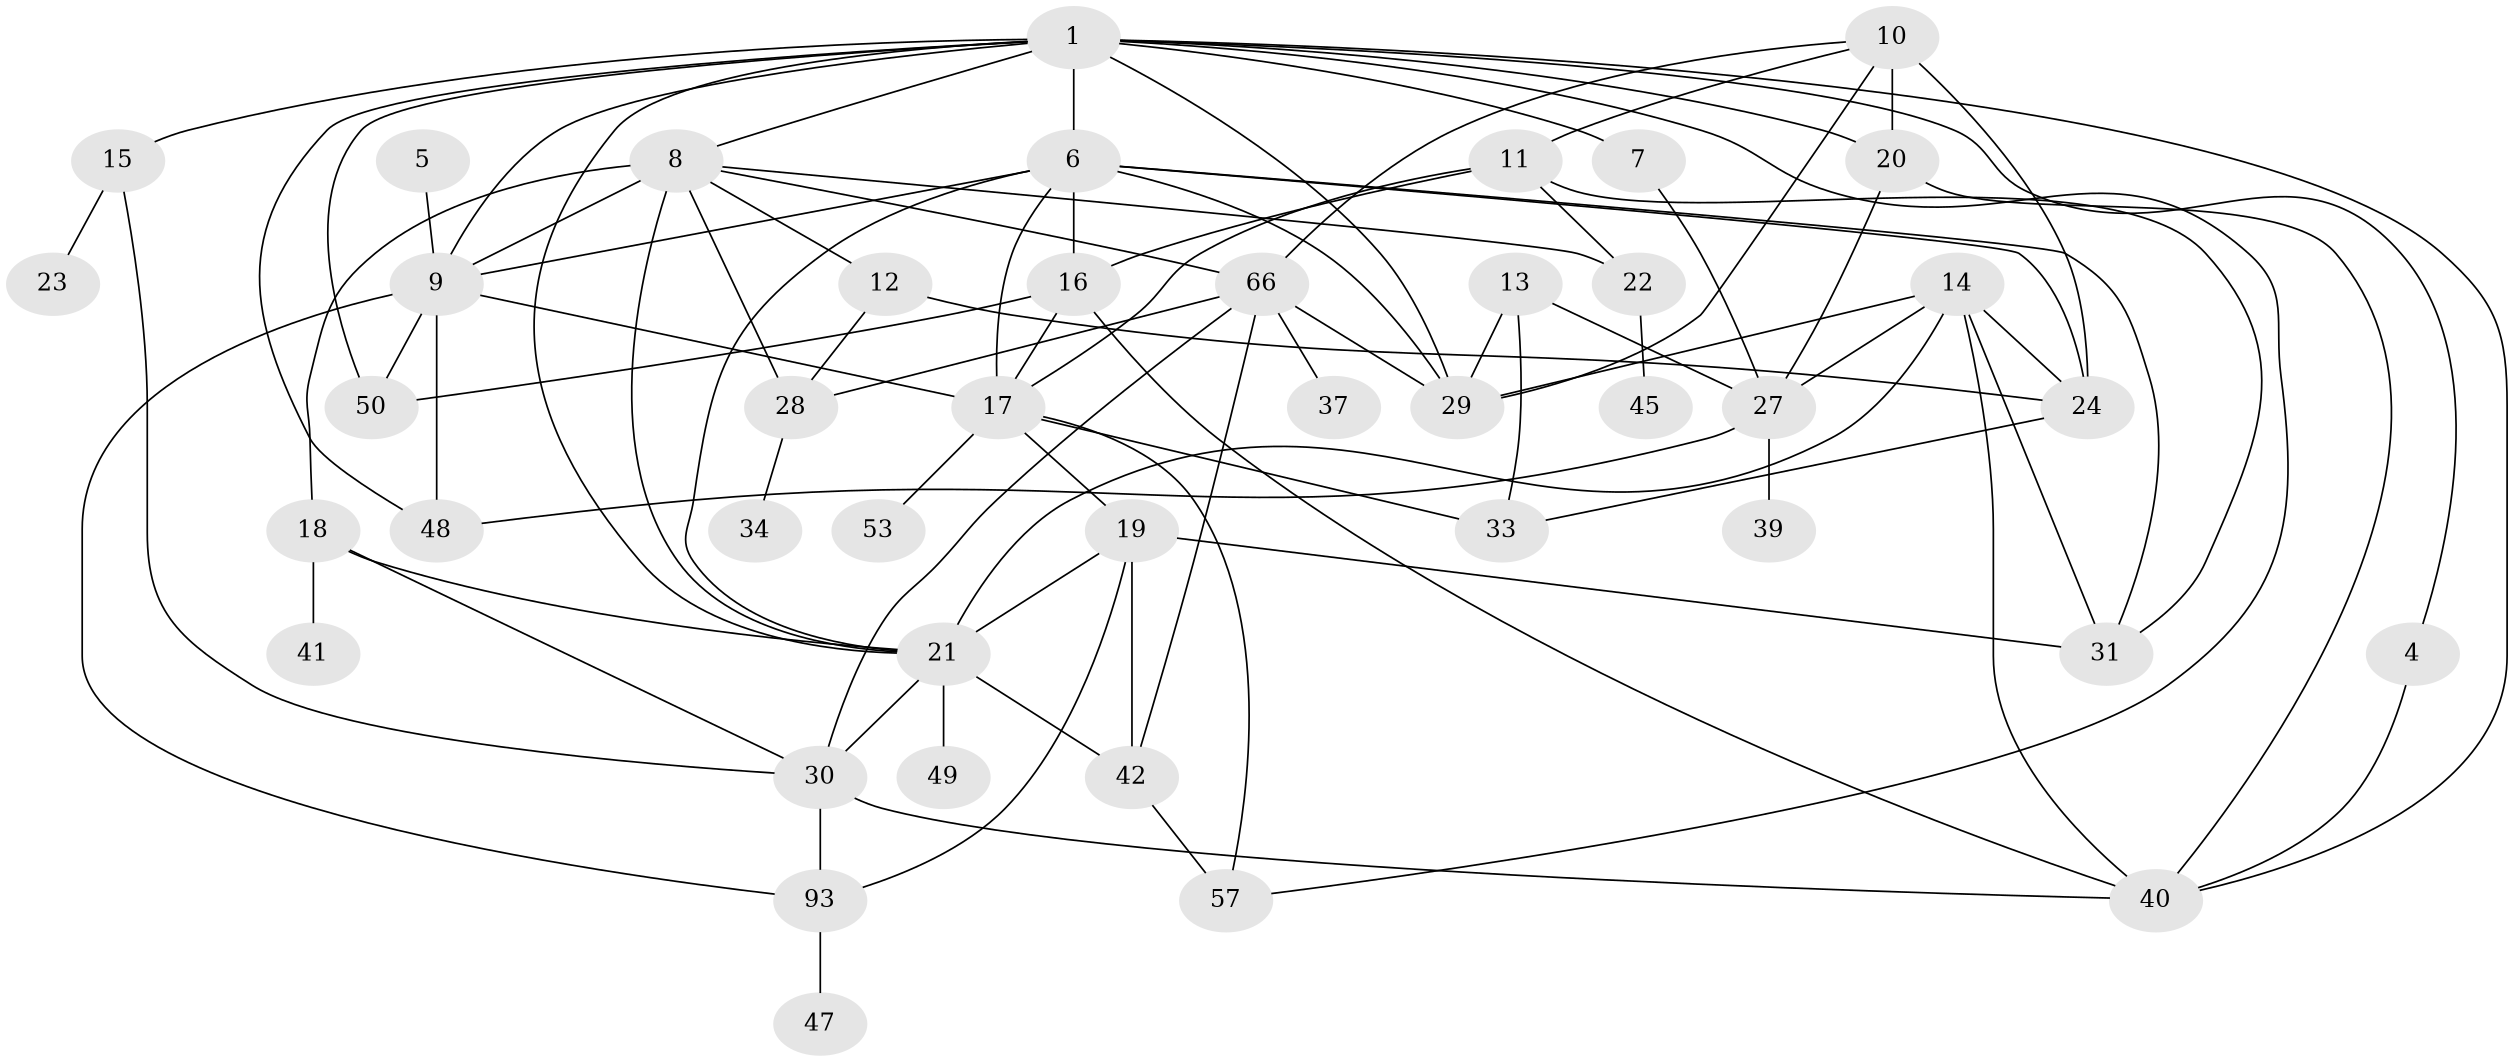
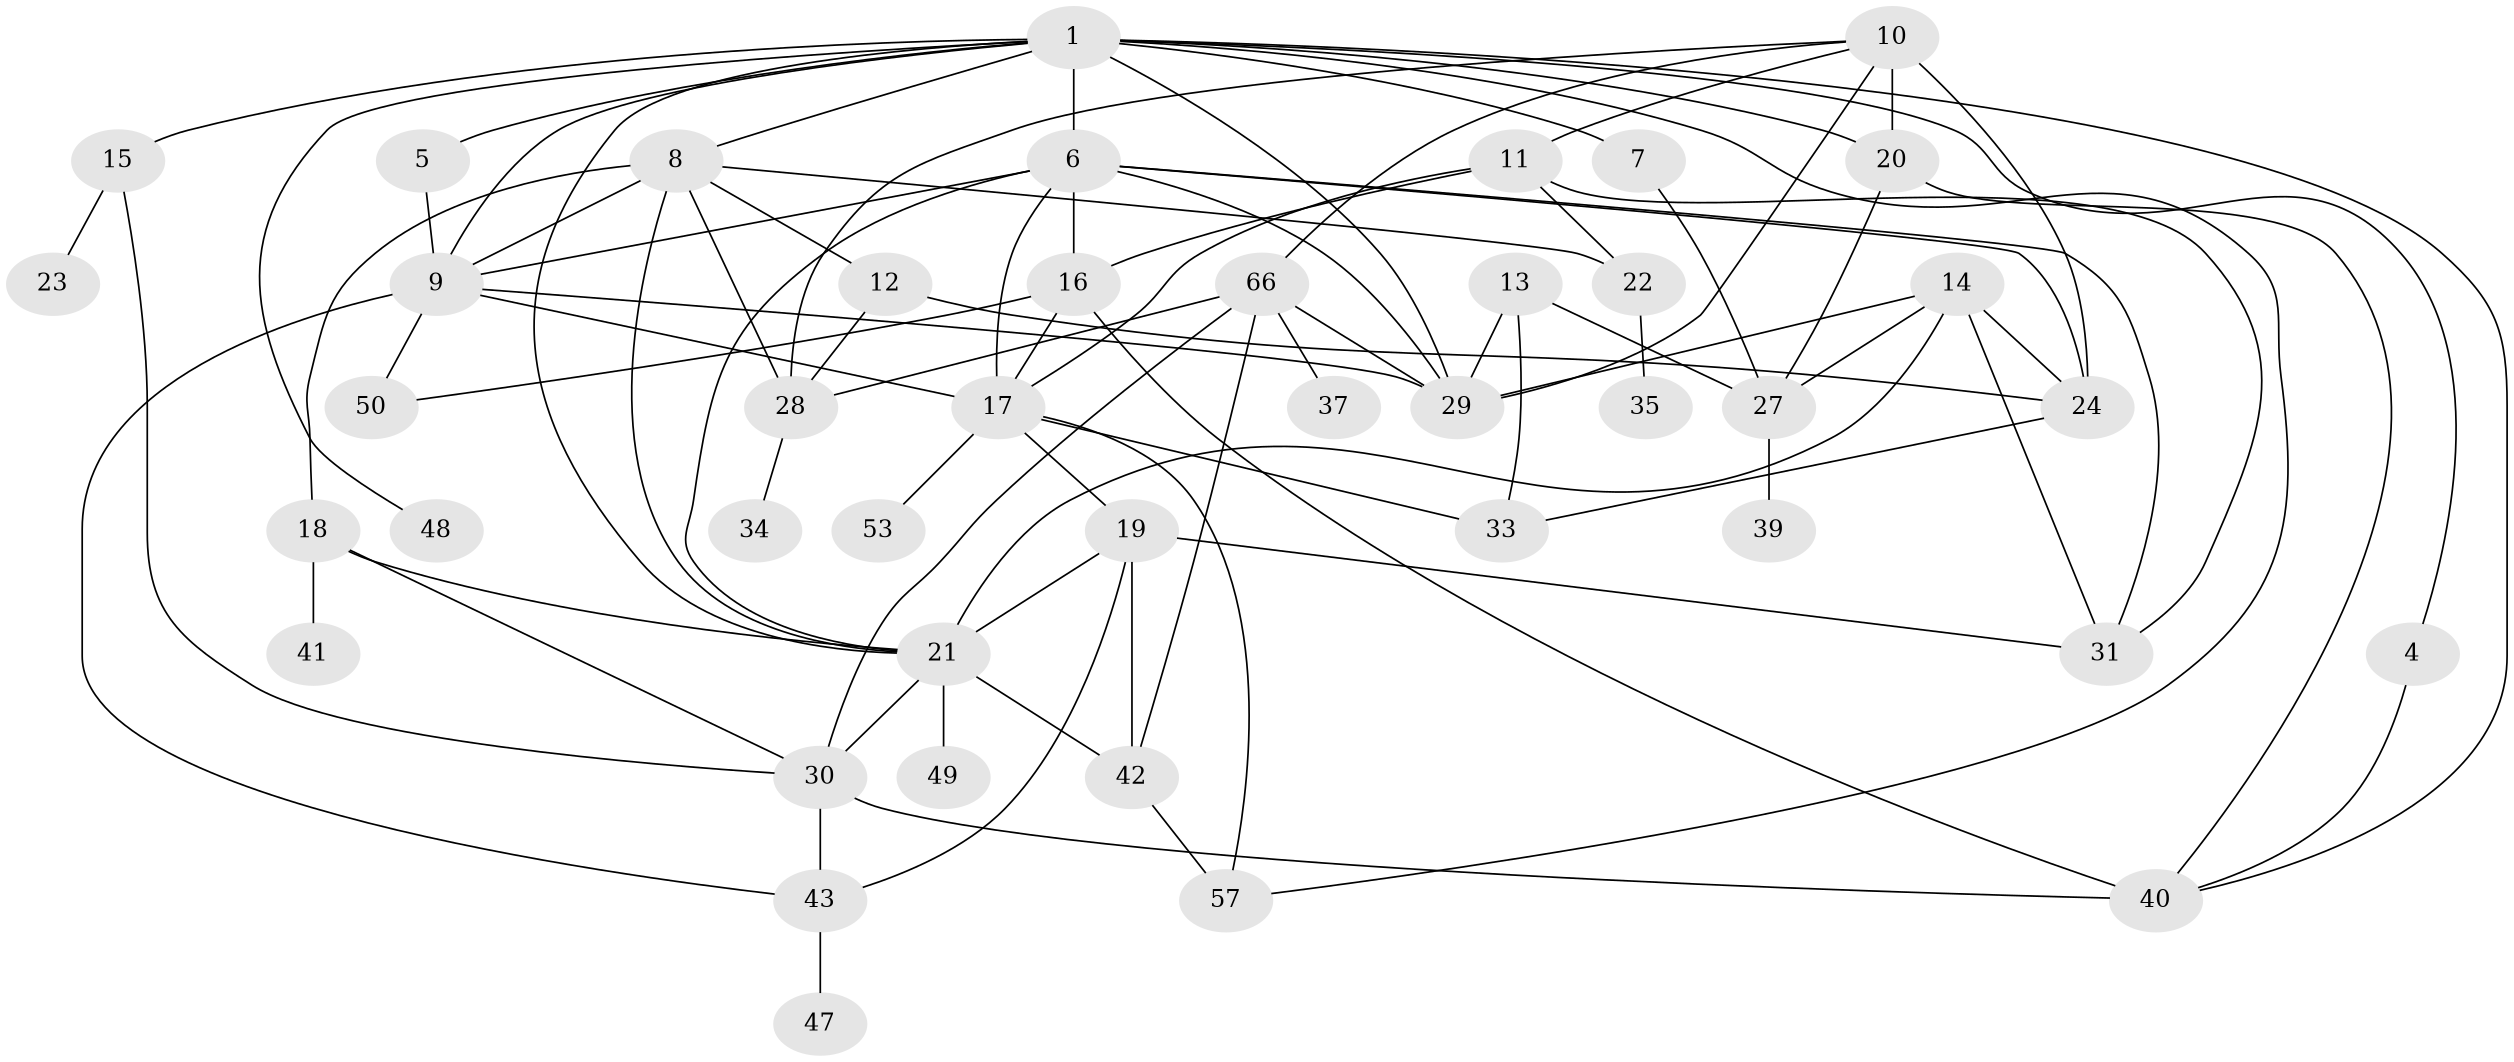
edge "10" -- "28": added
edge "1" -- "50": now "1" -- "5"
edge "8" -- "66": removed
edge "9" -- "48": now "9" -- "29"
node "45": label "45" -> "35"
edge "27" -- "48": removed
edge "14" -- "40": removed
node "93": label "93" -> "43"
